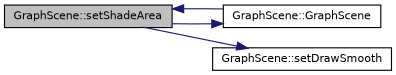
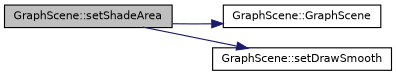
edge "GraphScene::GraphScene" -> "GraphScene::setShadeArea": removed
